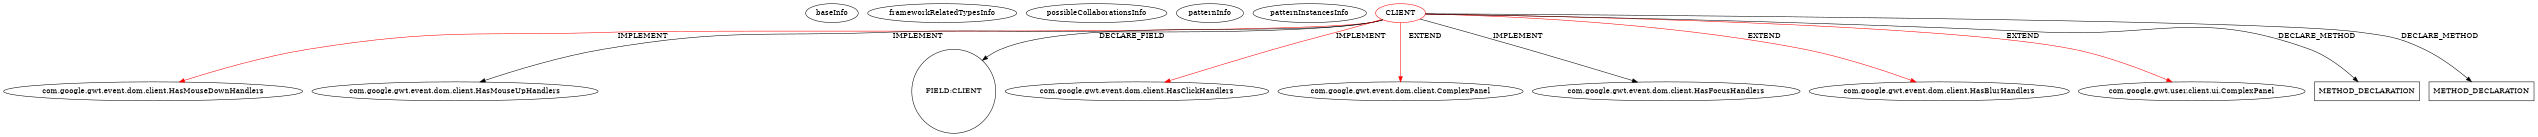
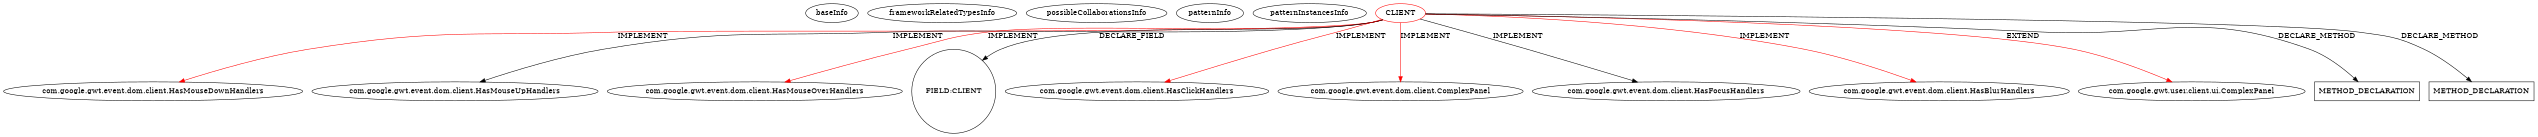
edge "CLIENT" -> "com.google.gwt.event.dom.client.ComplexPanel": label "EXTEND" -> "IMPLEMENT"
edge "CLIENT" -> "com.google.gwt.event.dom.client.HasBlurHandlers": label "EXTEND" -> "IMPLEMENT"
node "com.google.gwt.event.dom.client.HasMouseOverHandlers": added
